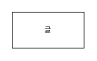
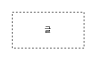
node "글": style solid -> dashed
